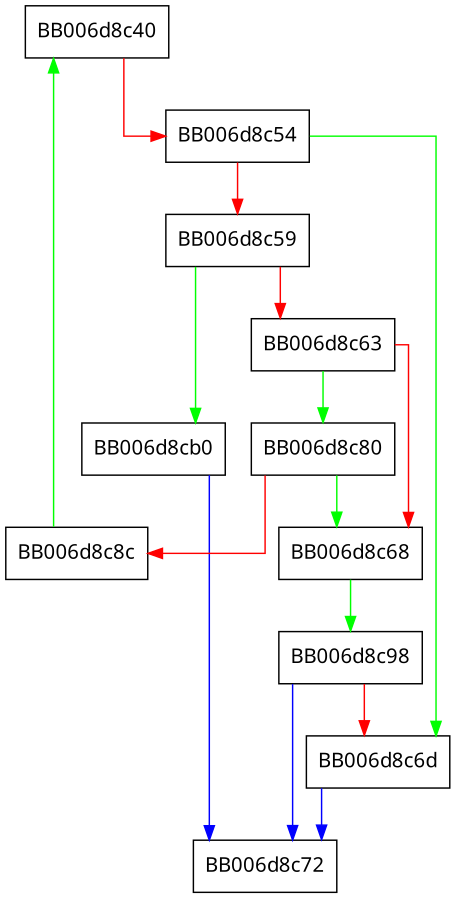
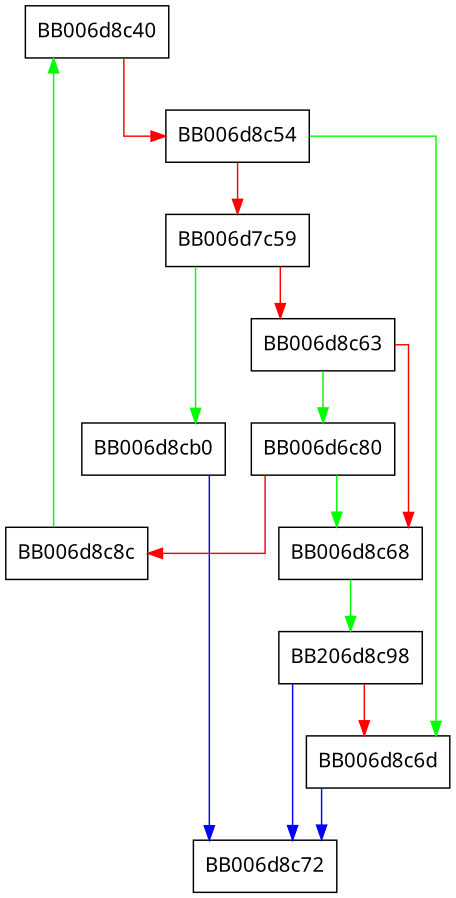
node "BB006d8c59": label "BB006d8c59" -> "BB006d7c59"
node "BB006d8c80": label "BB006d8c80" -> "BB006d6c80"
node "BB006d8c98": label "BB006d8c98" -> "BB206d8c98"
